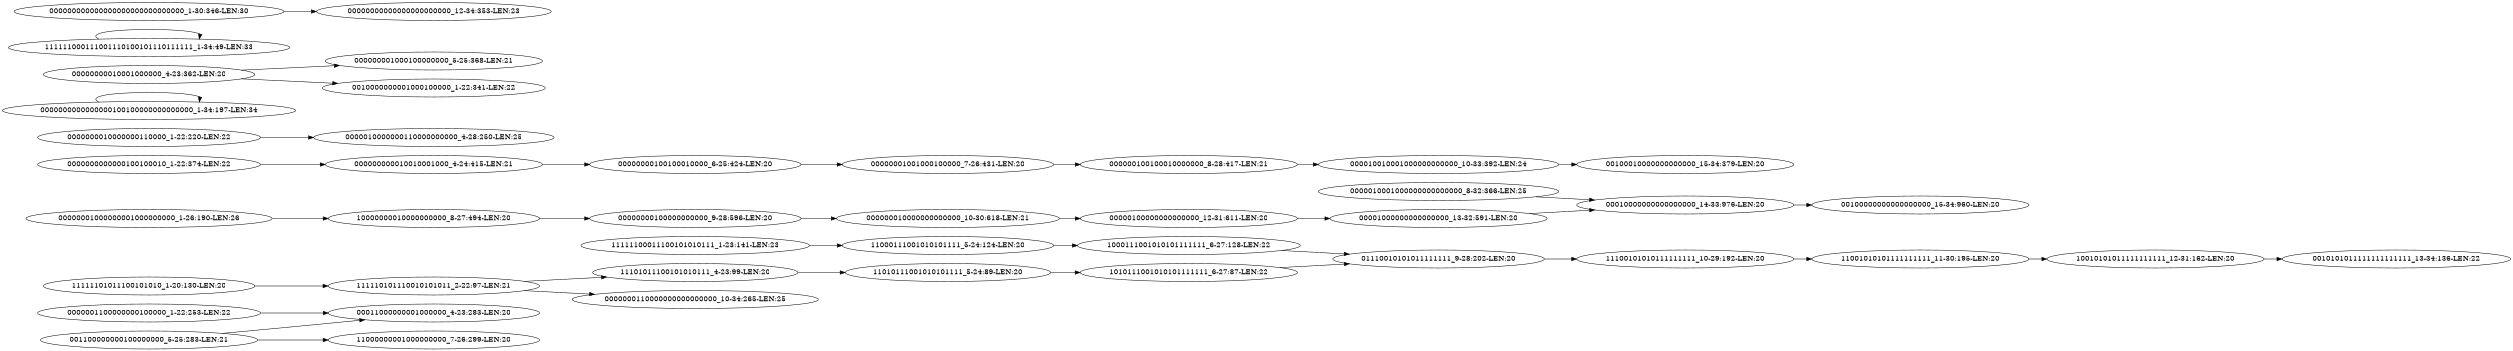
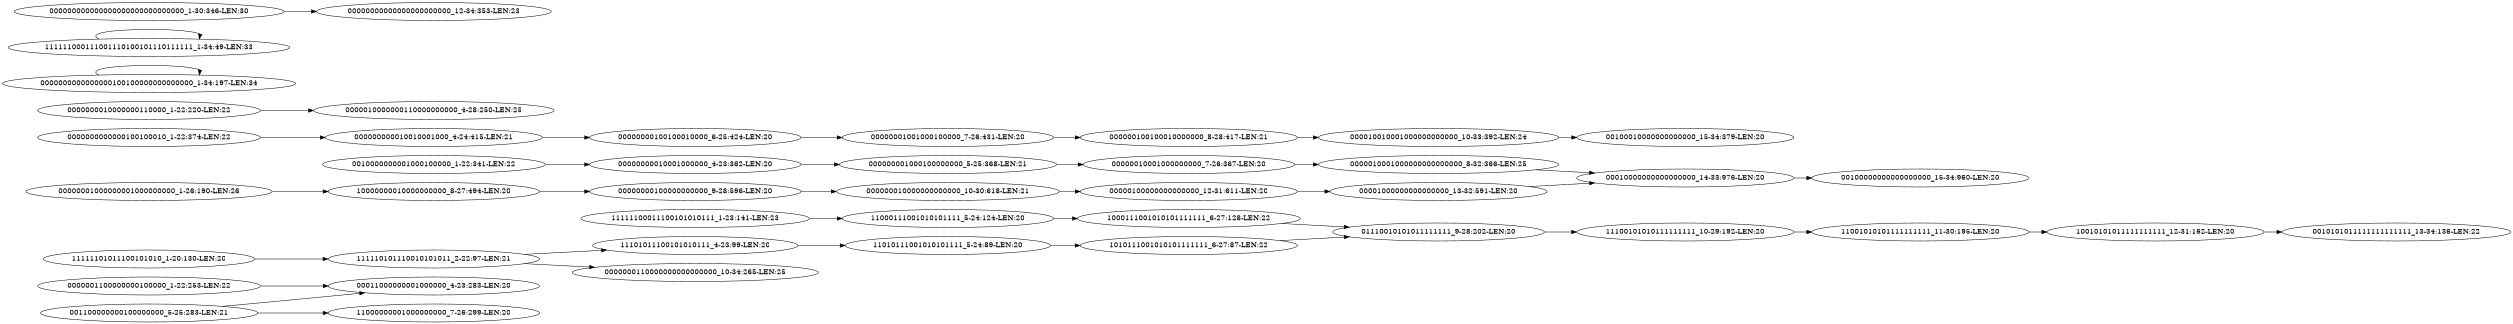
edge "00000000010001000000_4-23:362-LEN:20" -> "0010000000001000100000_1-22:341-LEN:22": reversed
node "00000010001000000000_7-26:367-LEN:20": added
